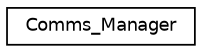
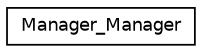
node "Comms_Manager": label "Comms_Manager" -> "Manager_Manager"
